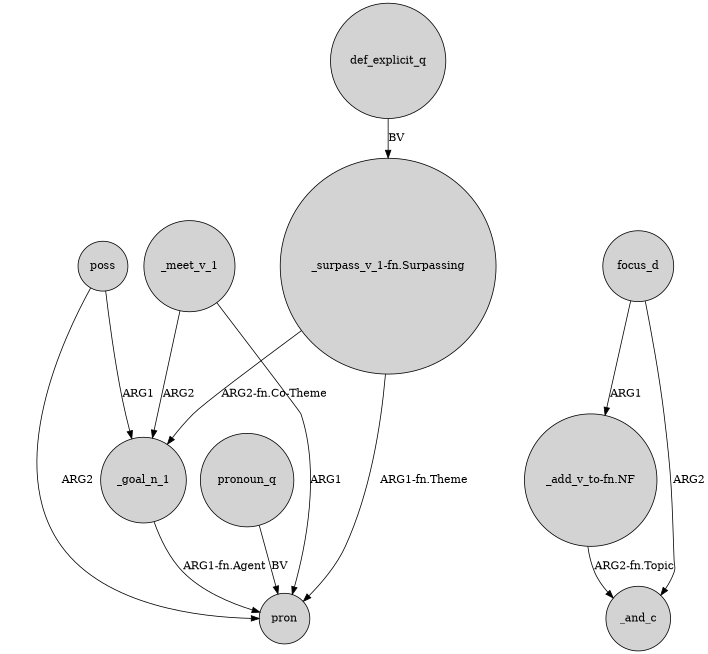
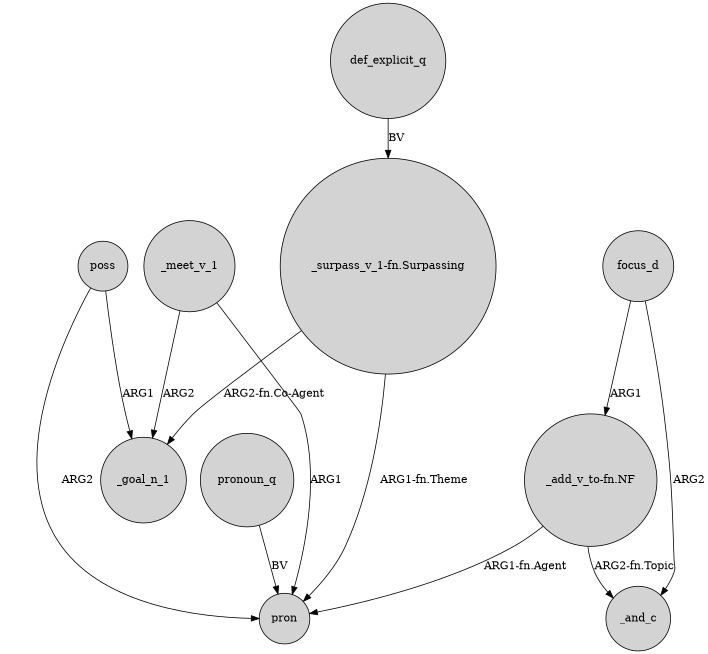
edge "_surpass_v_1-fn.Surpassing" -> "_goal_n_1": label "ARG2-fn.Co-Theme" -> "ARG2-fn.Co-Agent"
edge "_goal_n_1" -> "pron": now "_add_v_to-fn.NF" -> "pron"
